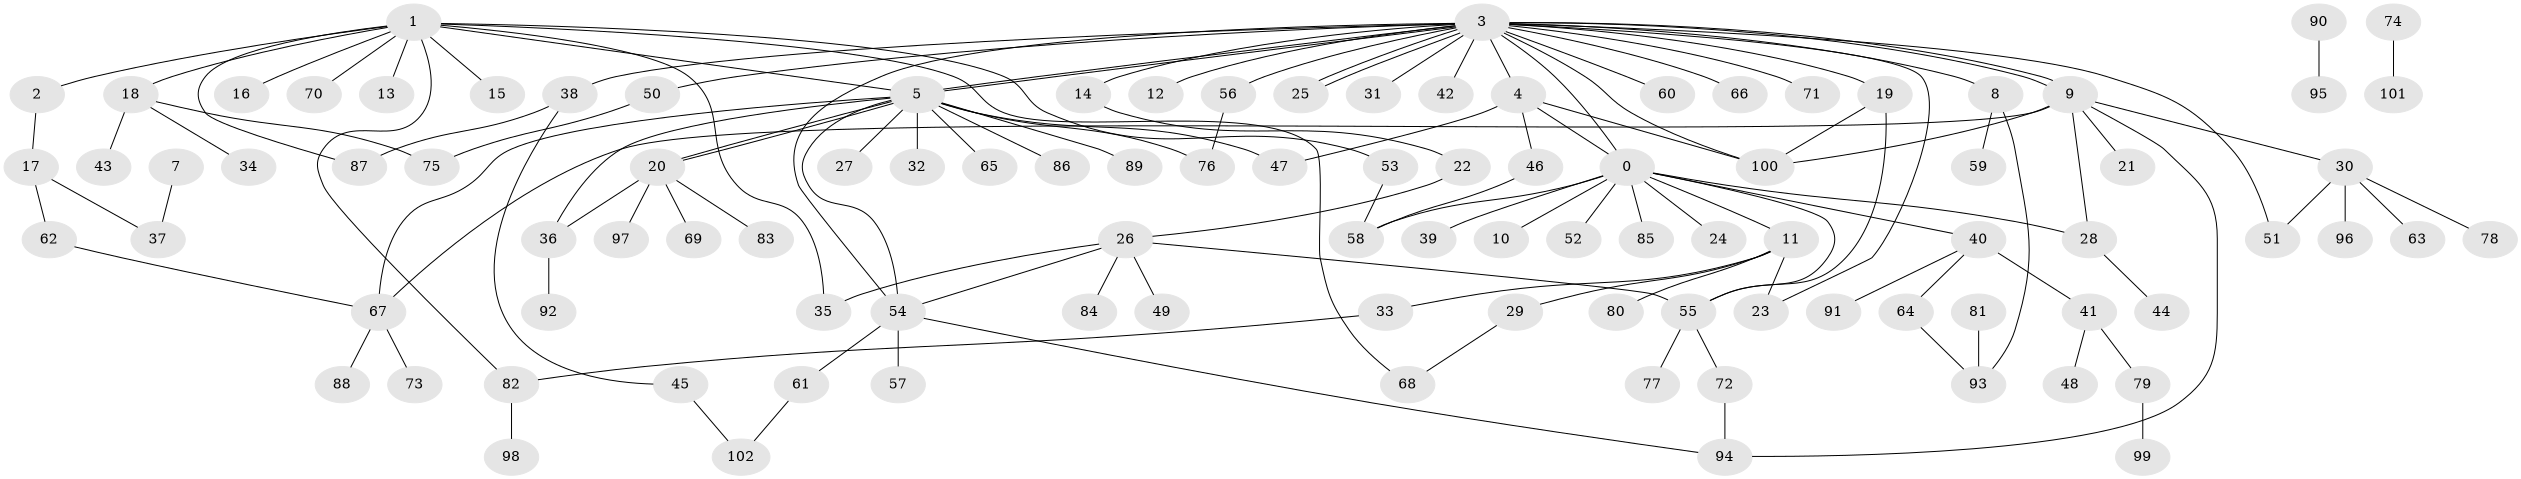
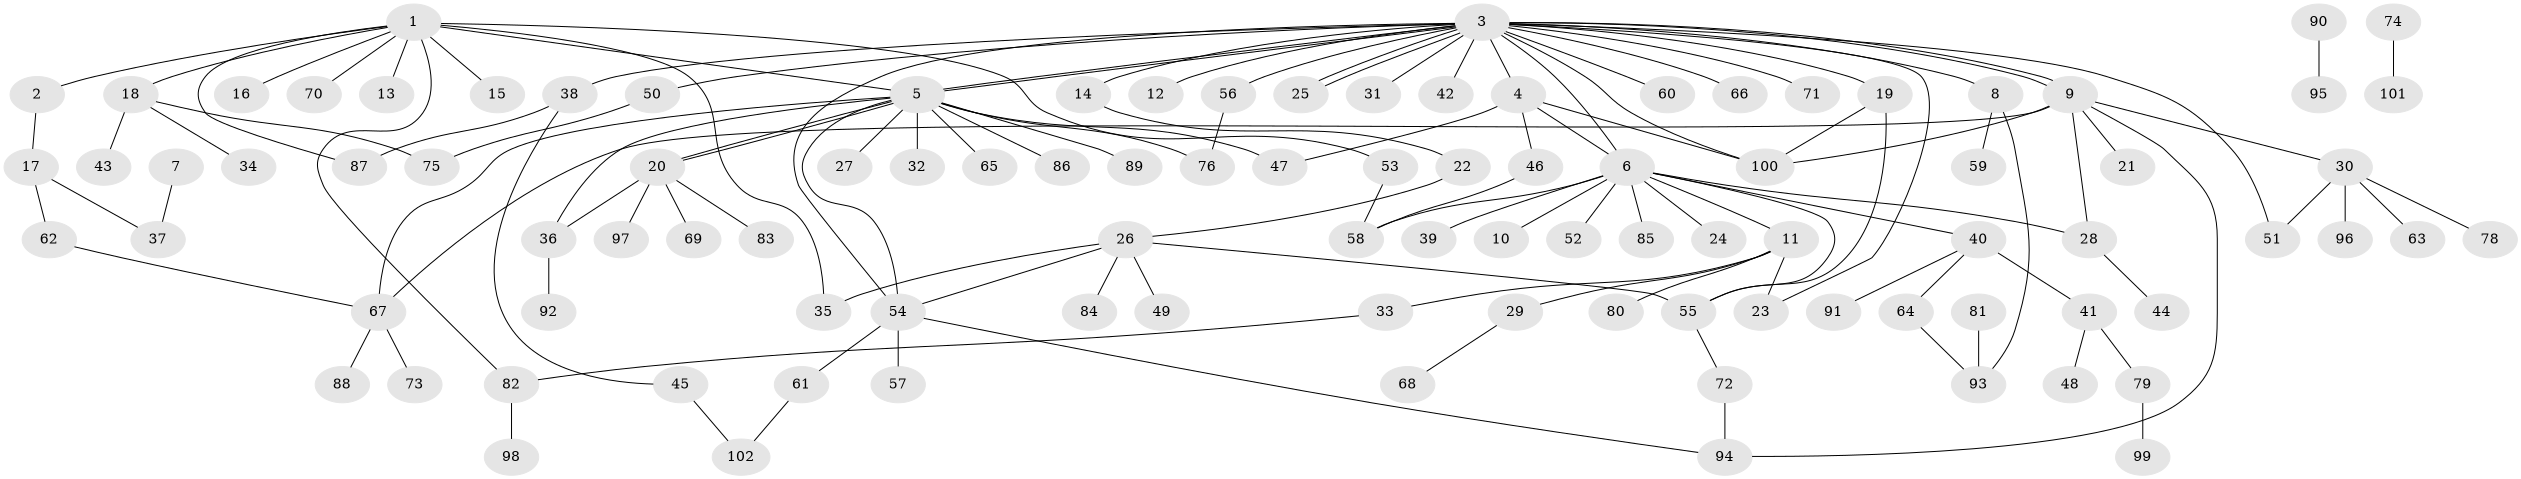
edge "1" -- "68": removed
node "0": label "0" -> "6"
node "77": removed
